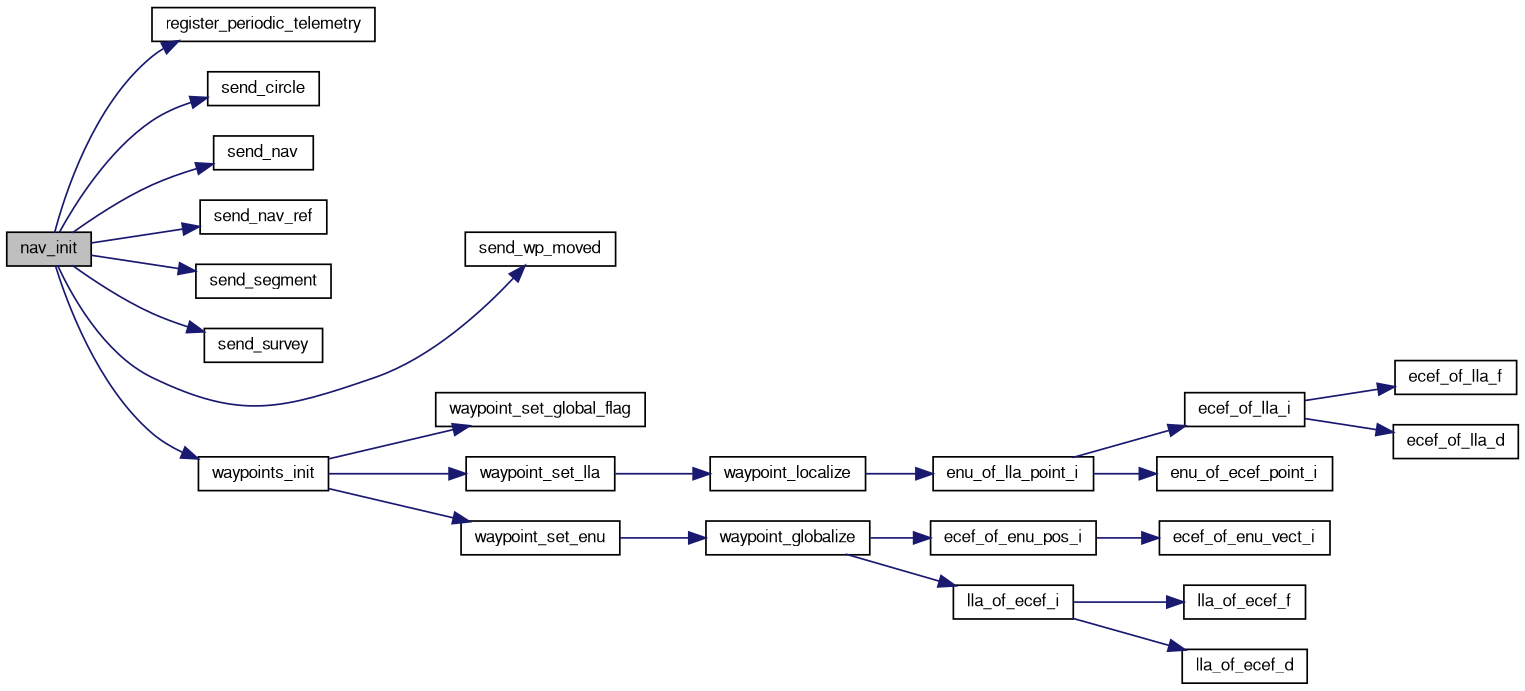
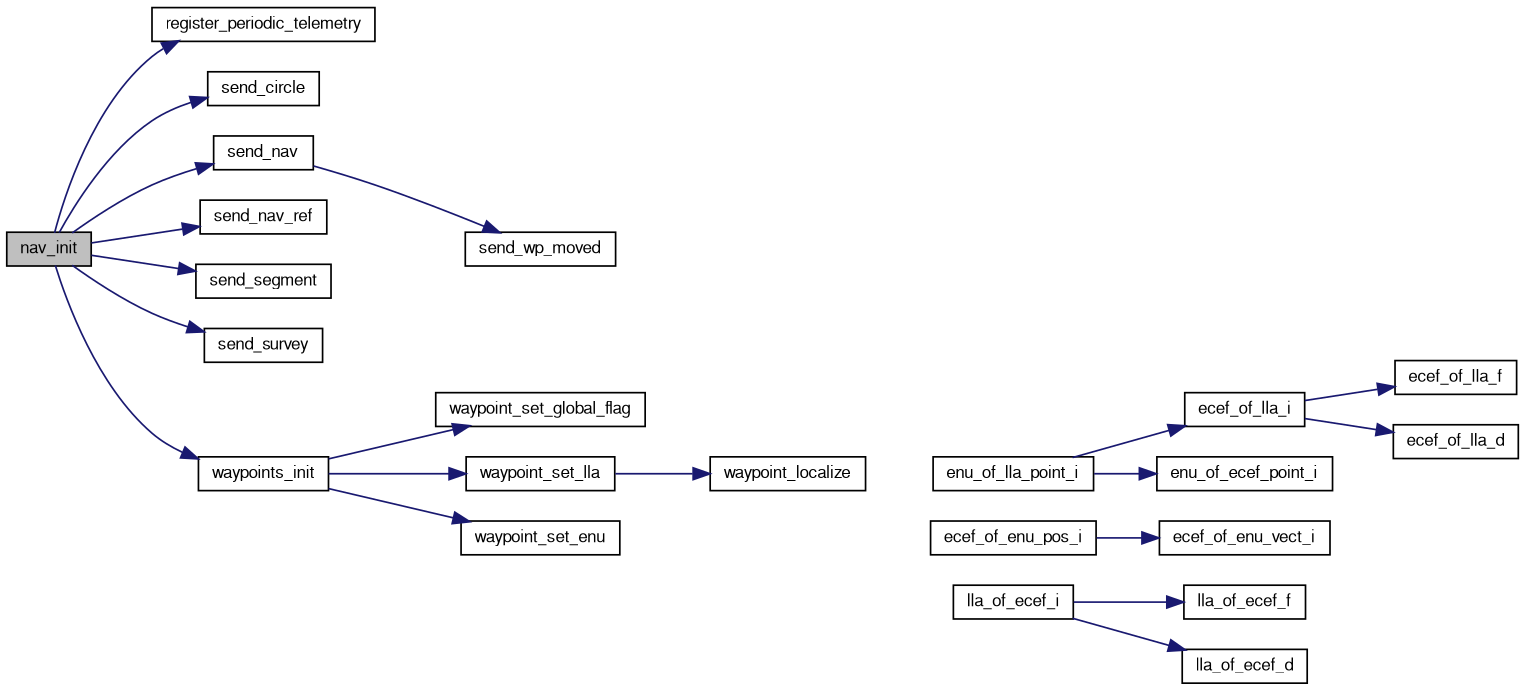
edge "nav_init" -> "send_wp_moved": now "send_nav" -> "send_wp_moved"
edge "waypoint_localize" -> "enu_of_lla_point_i": removed
node "waypoint_globalize": removed
